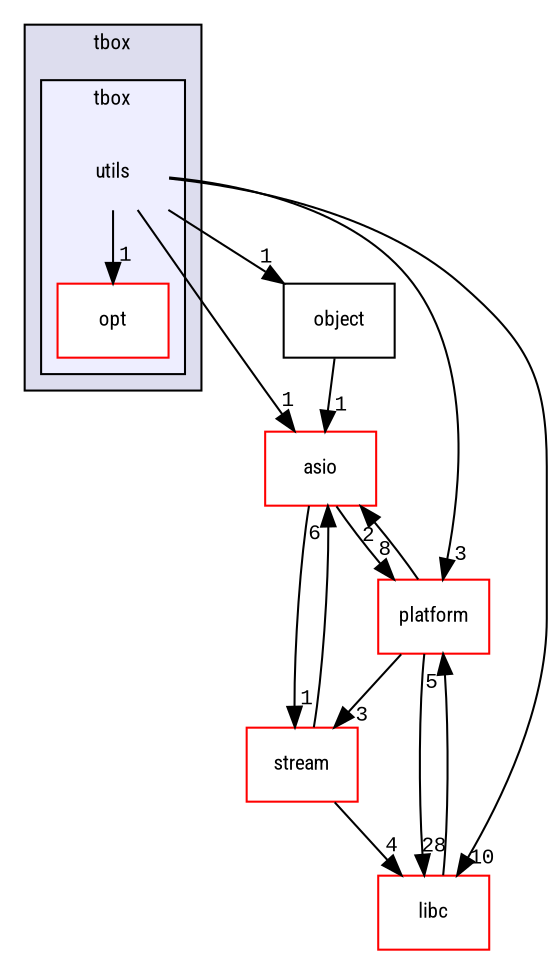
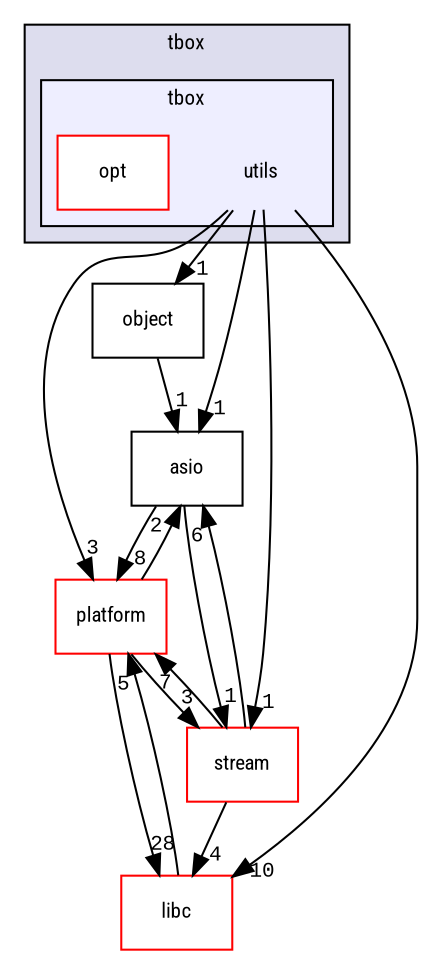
edge "utils" -> "opt": now "utils" -> "stream"
node "asio": color red -> black
edge "stream" -> "platform": added
